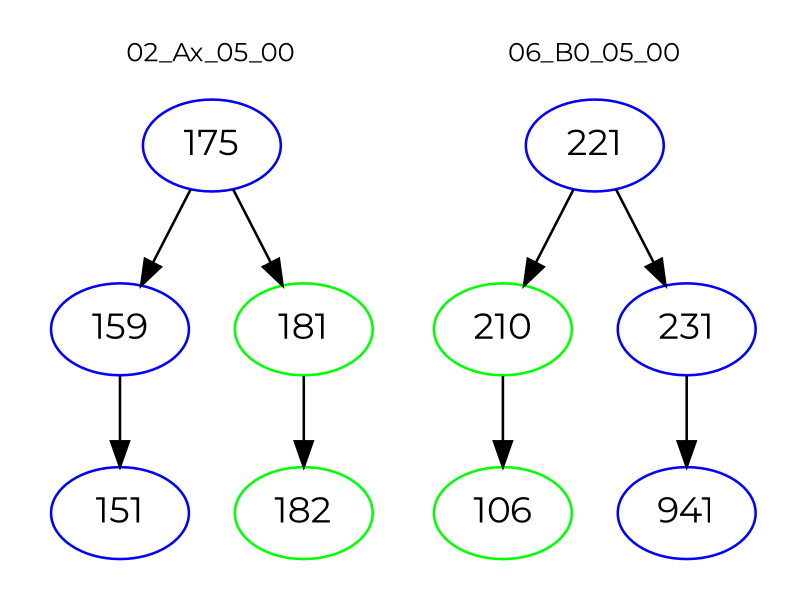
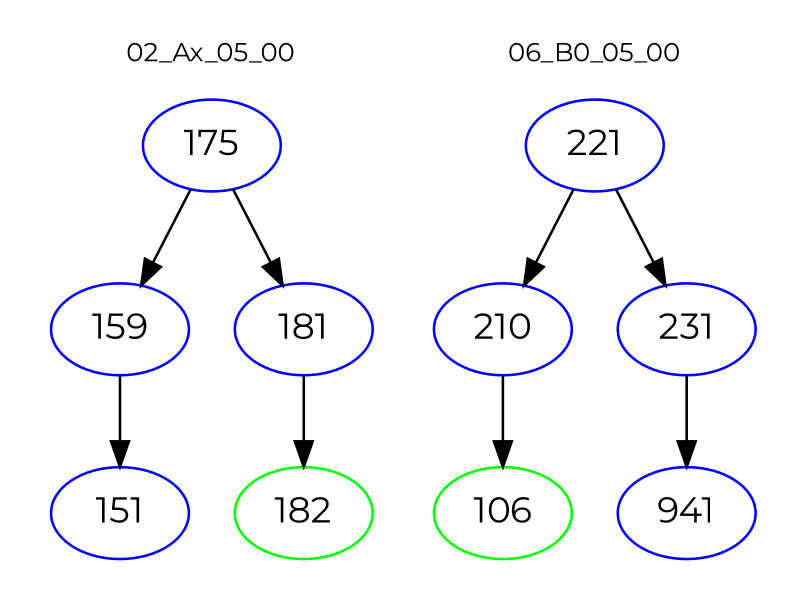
node "181": color green -> blue
node "210": color green -> blue
